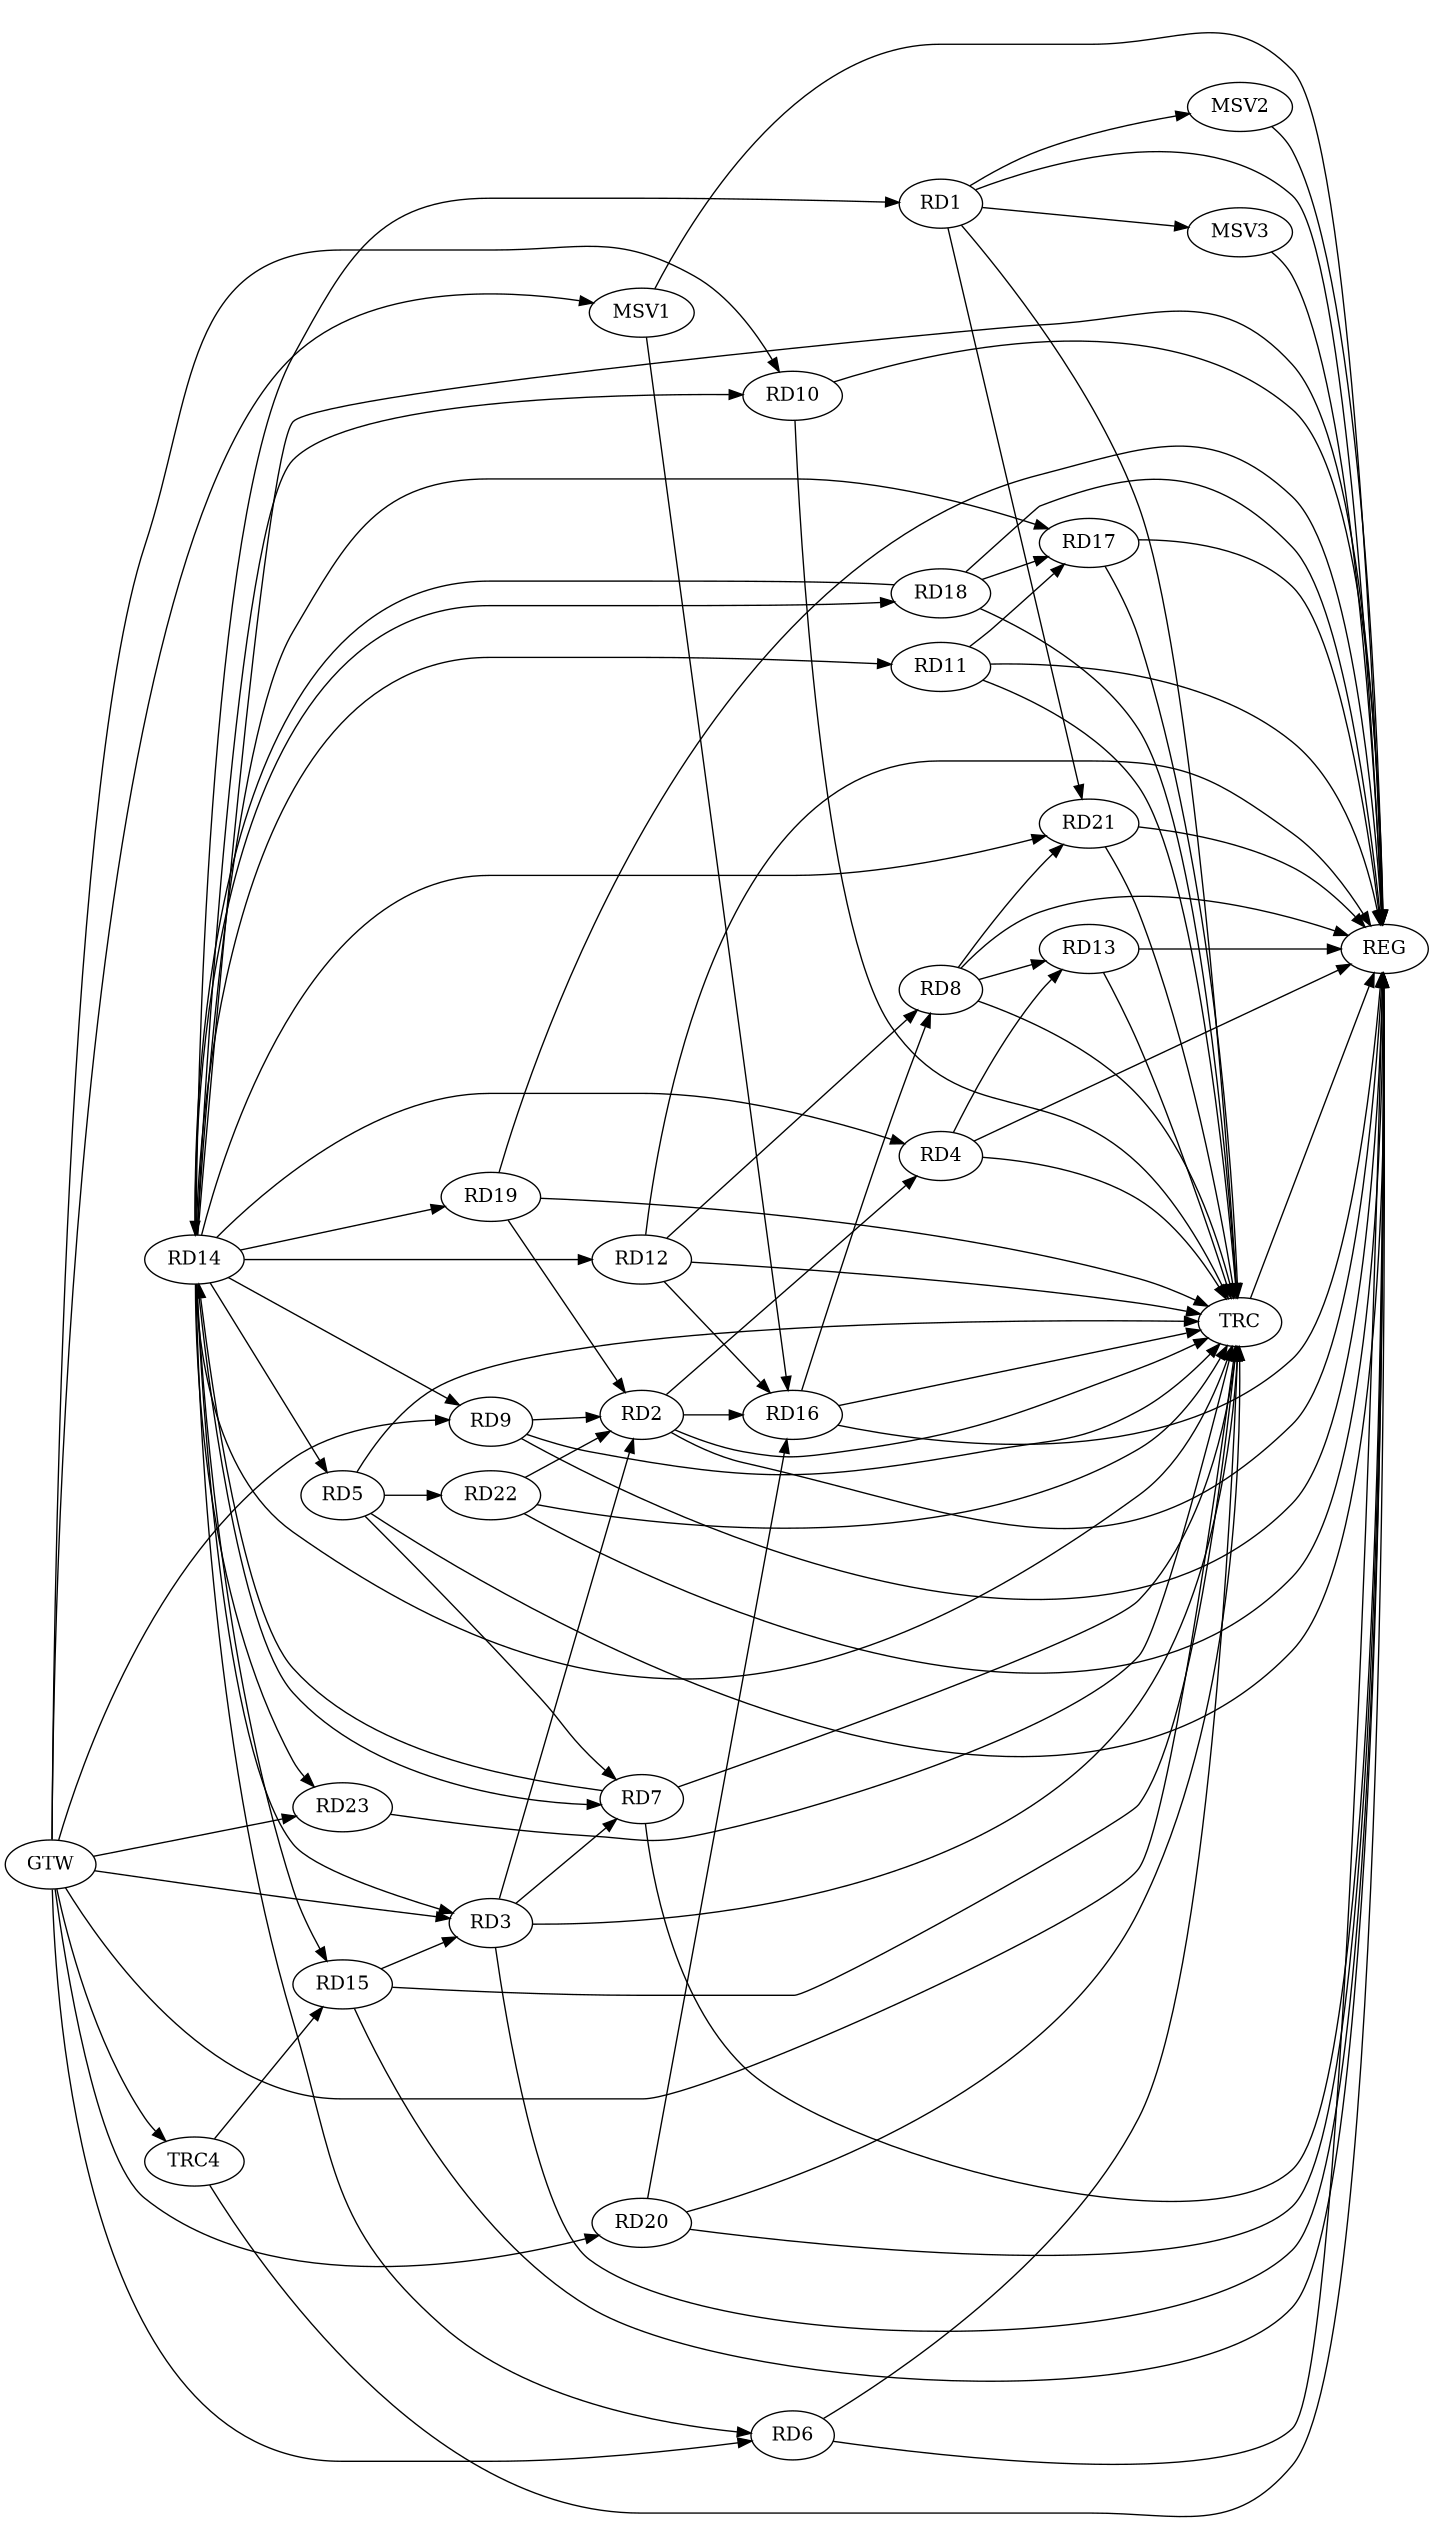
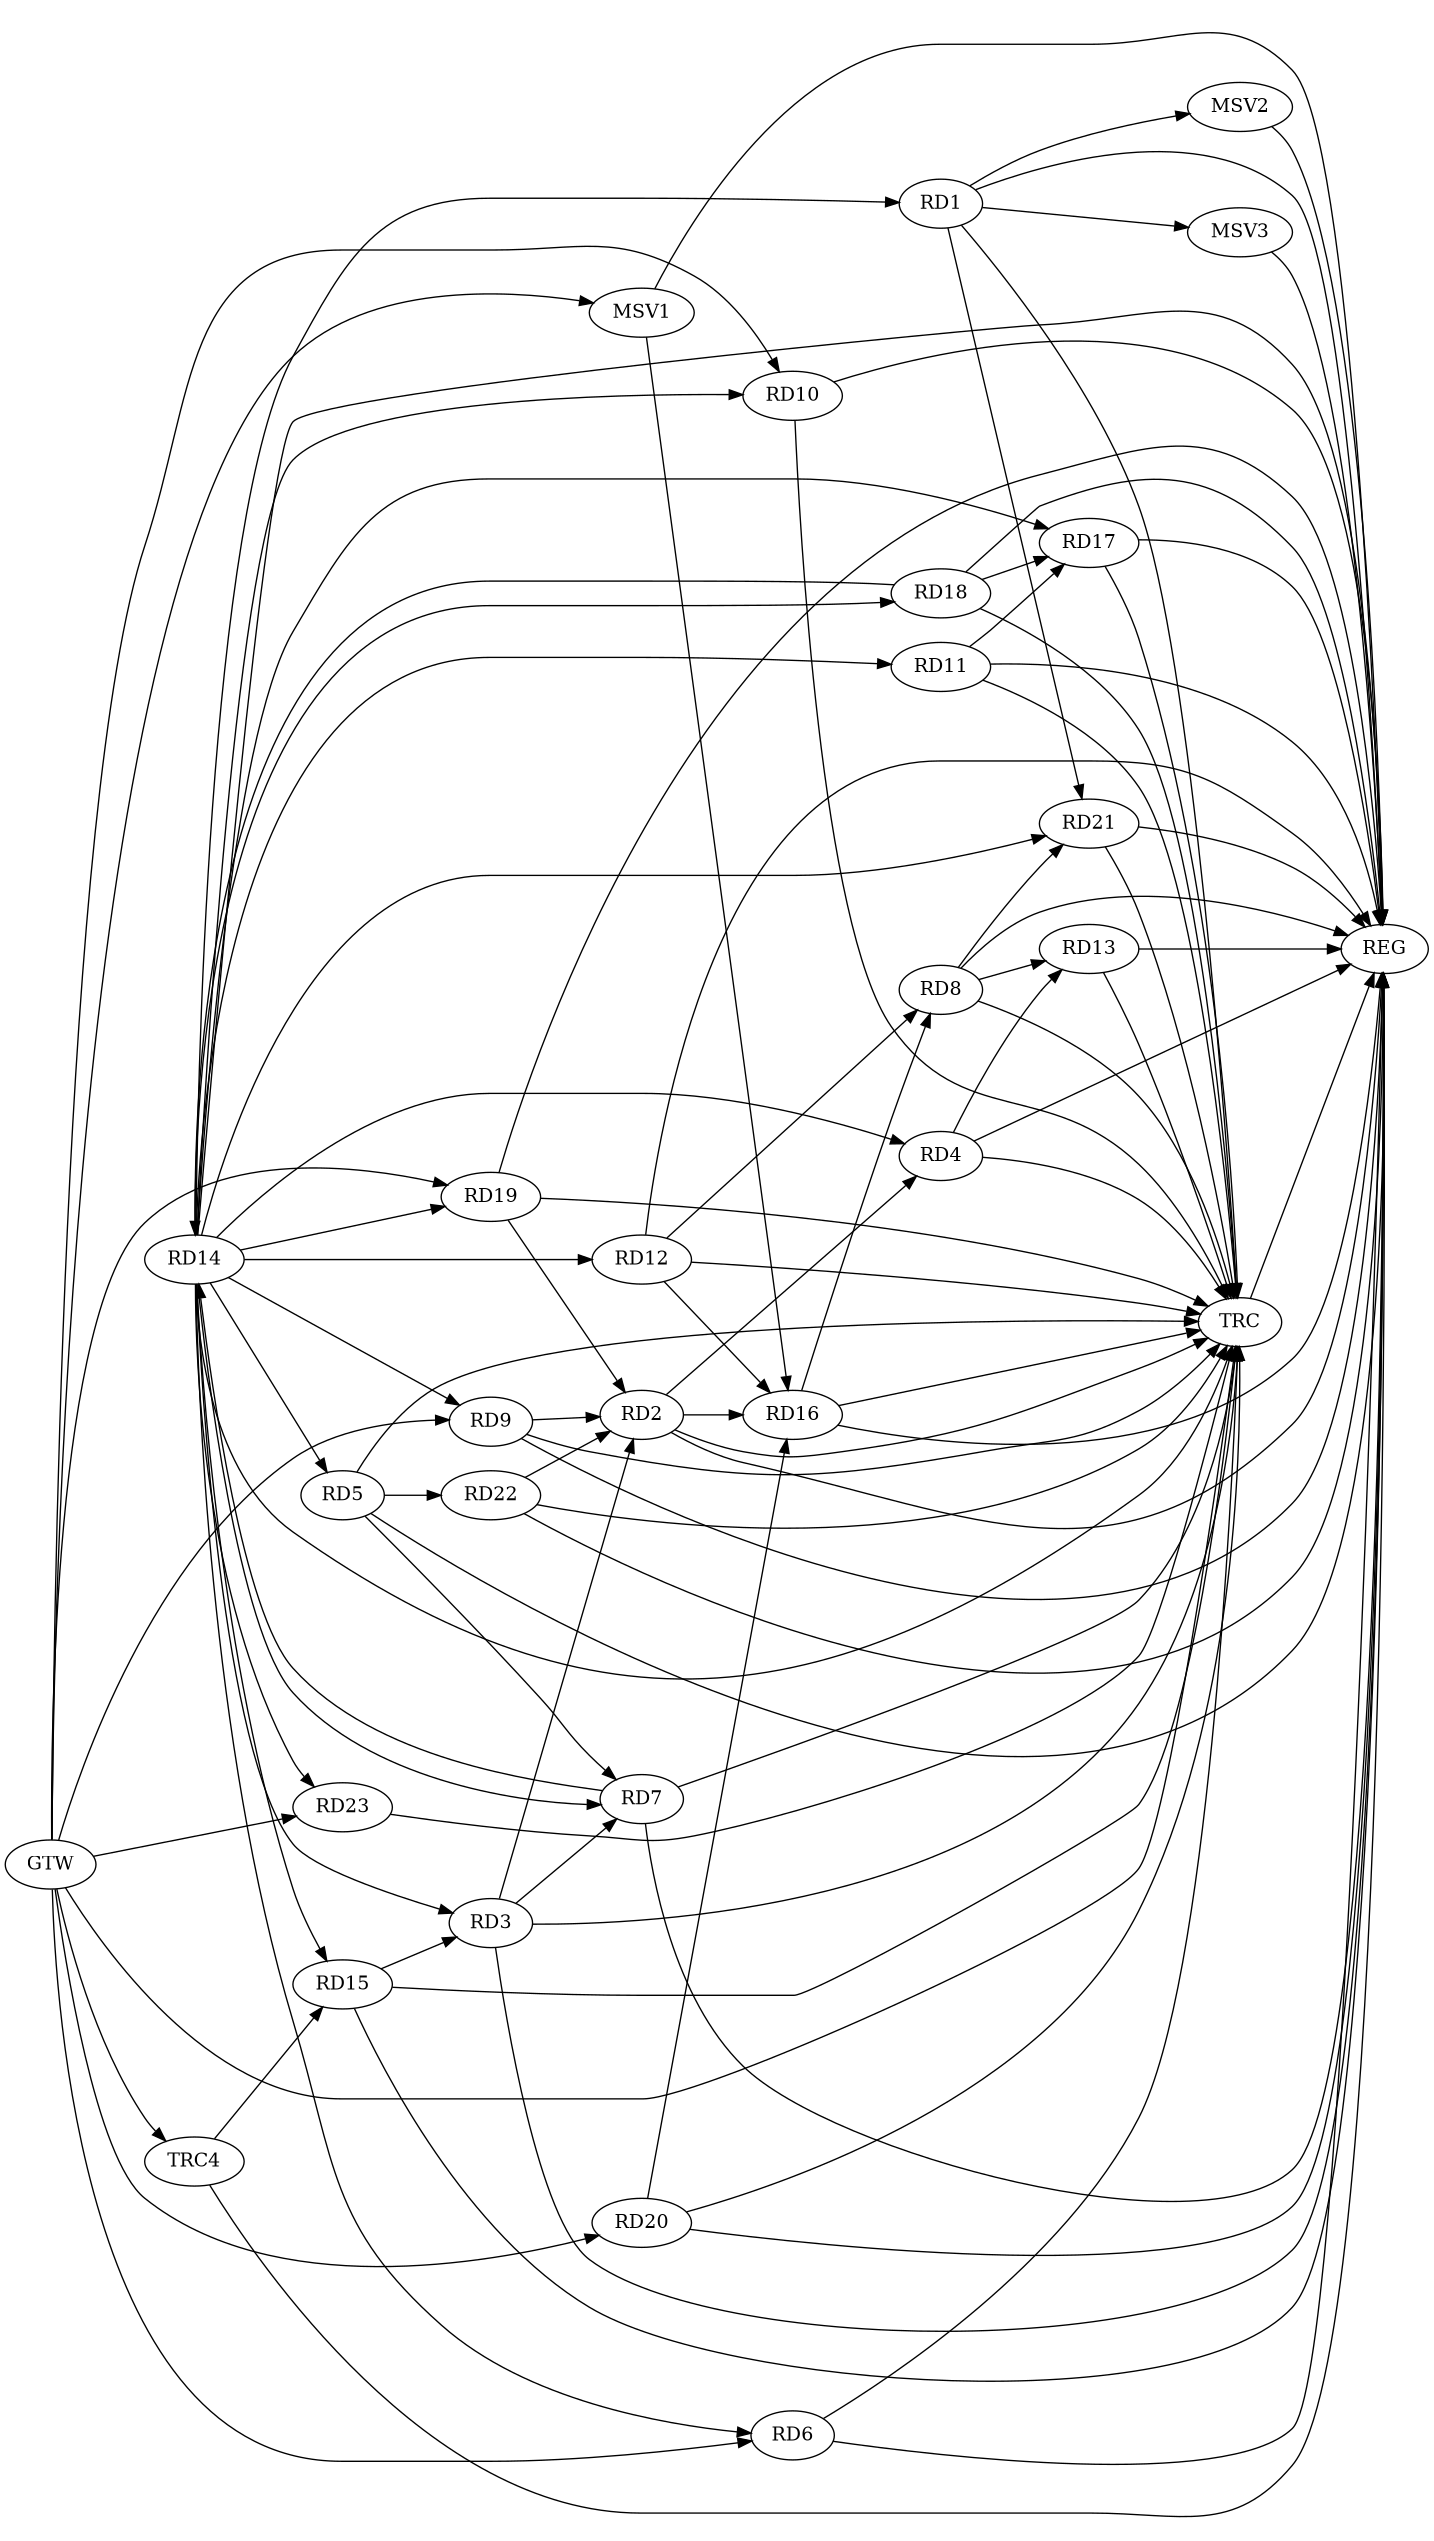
edge "GTW" -> "RD3": now "GTW" -> "RD19"
